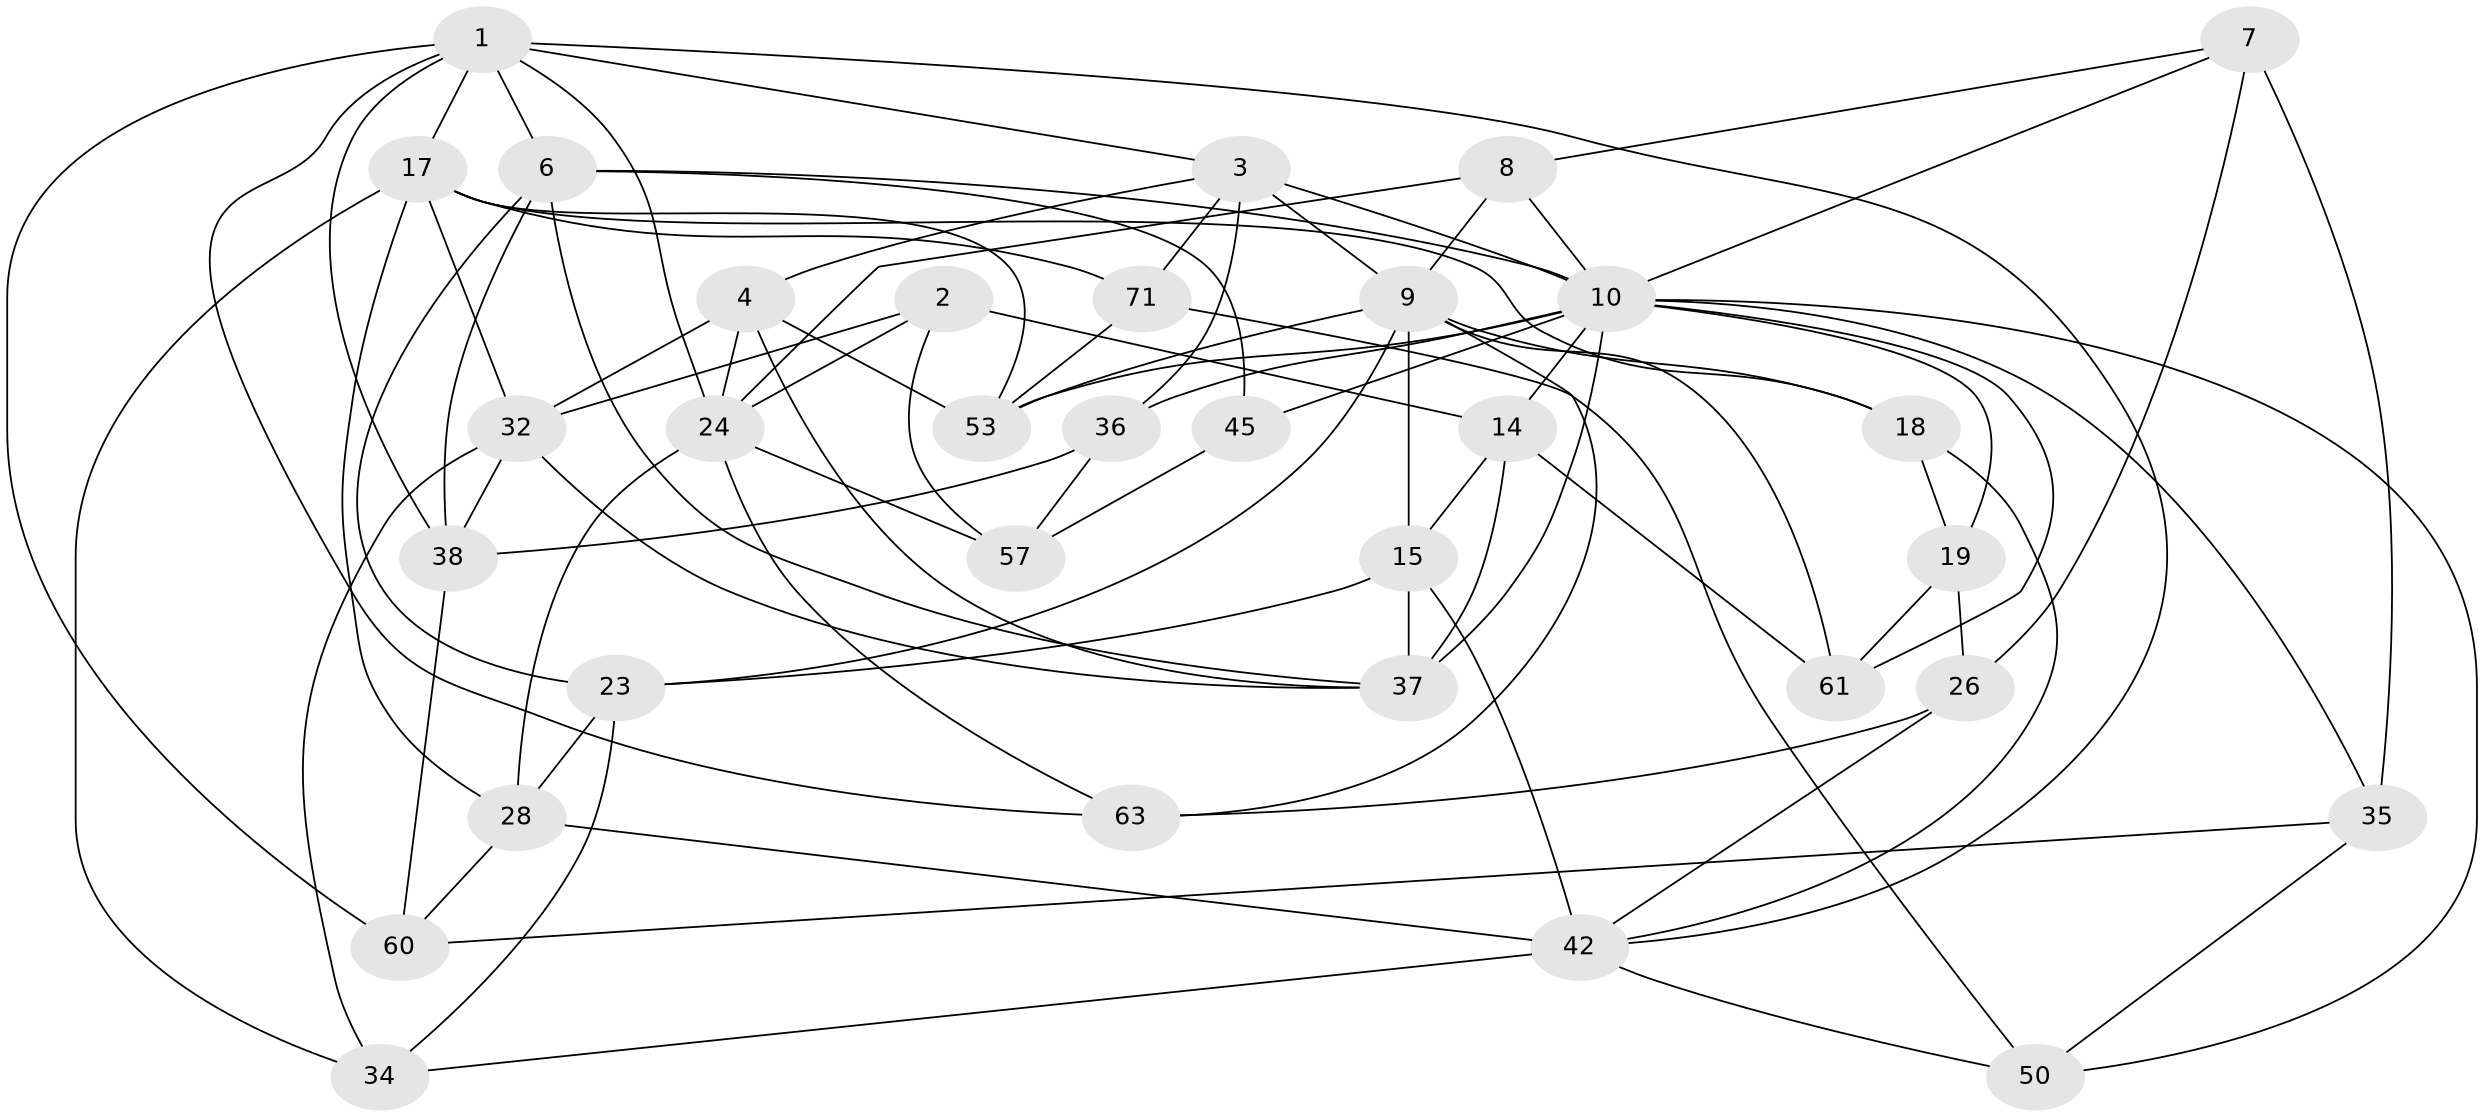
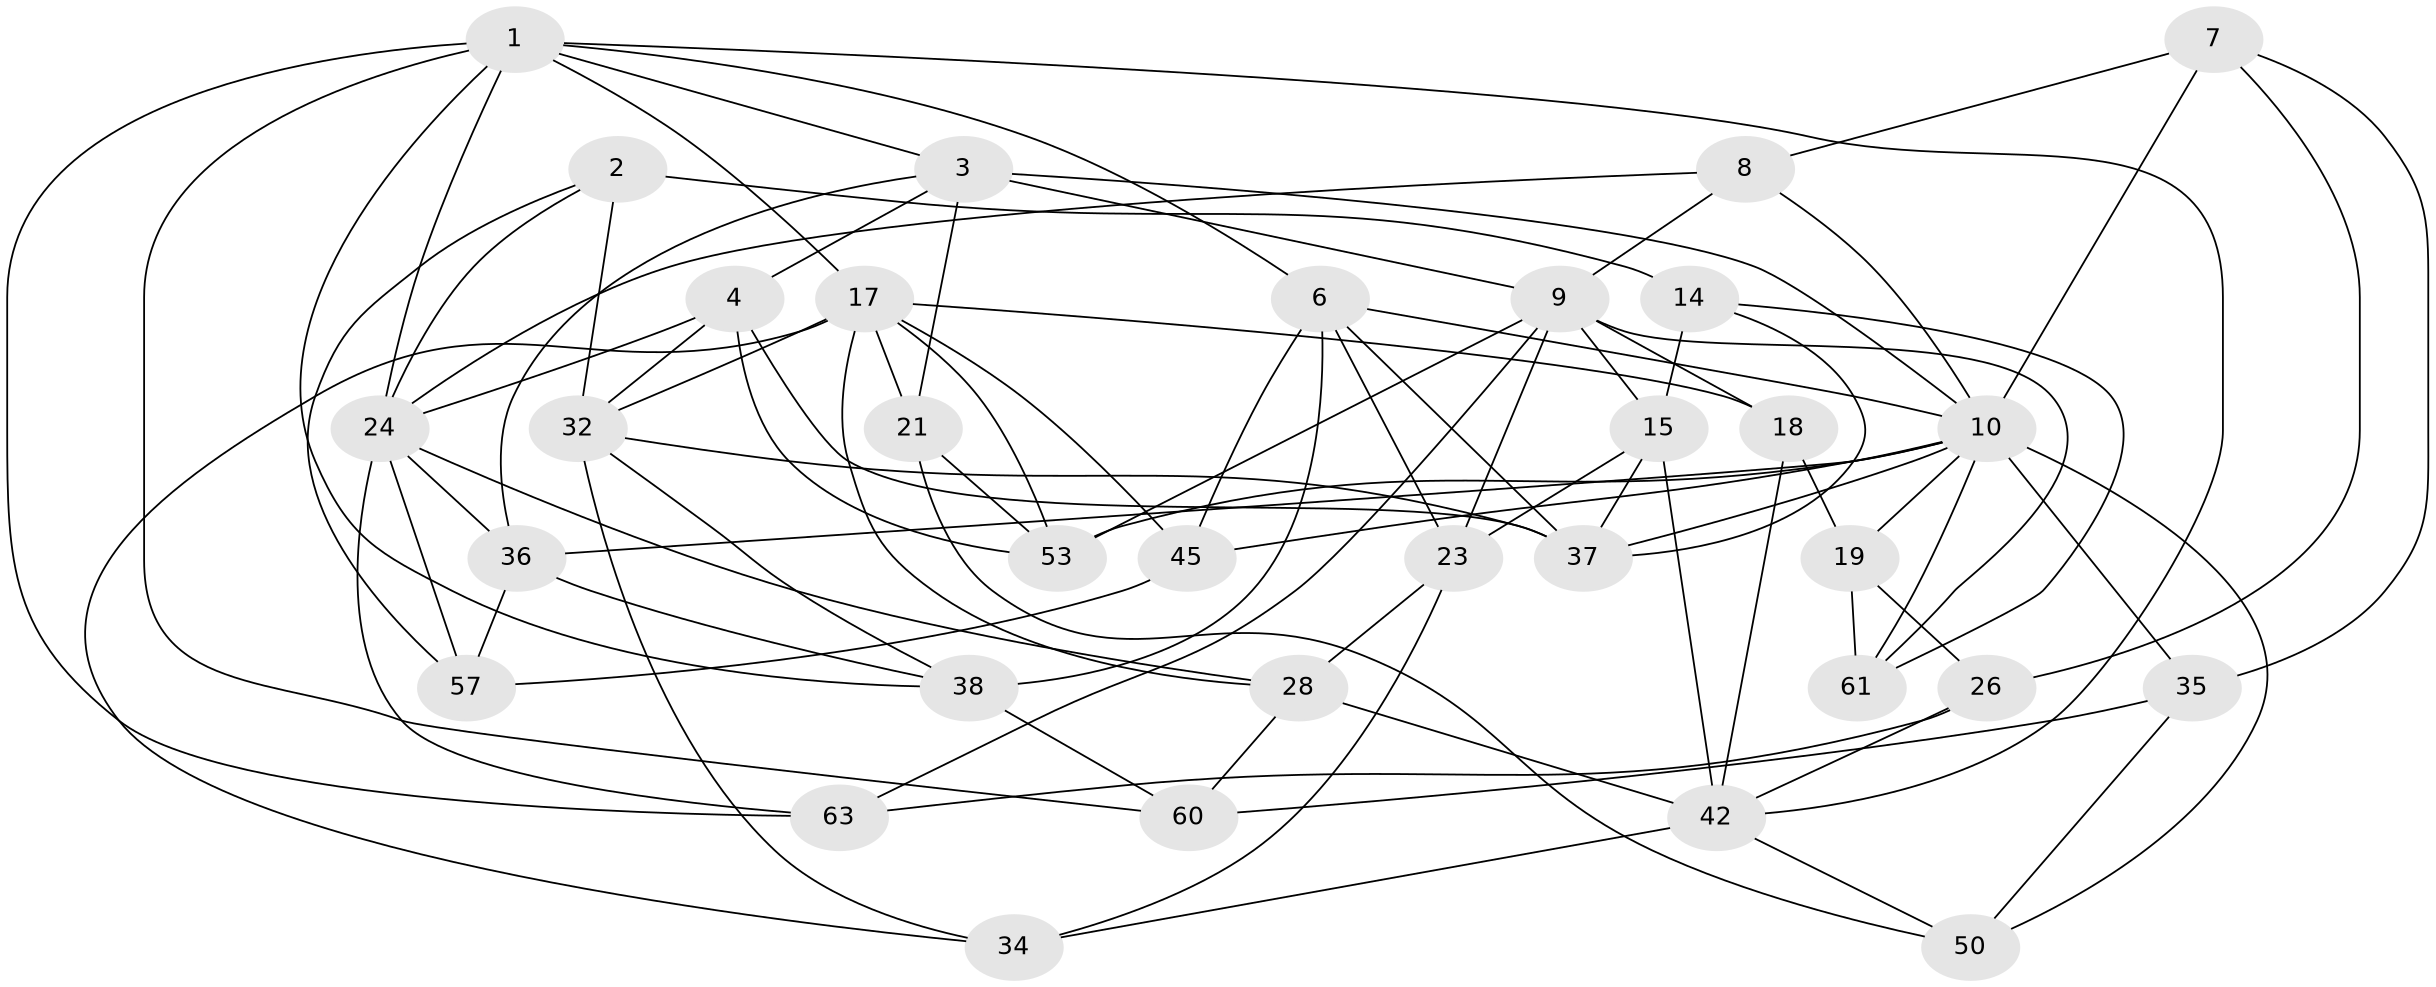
node "71": label "71" -> "21"
edge "10" -- "14": removed
edge "17" -- "45": added
edge "24" -- "36": added
